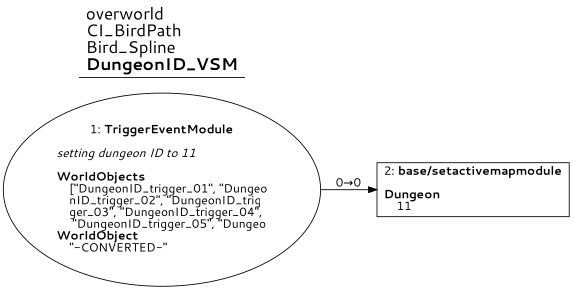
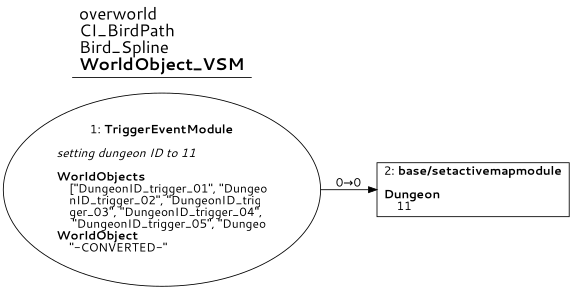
node "overworld": text "DungeonID_VSM" -> "WorldObject_VSM"
